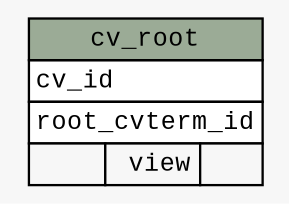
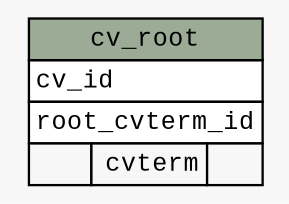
node "cv_root": text "view" -> "cvterm"
